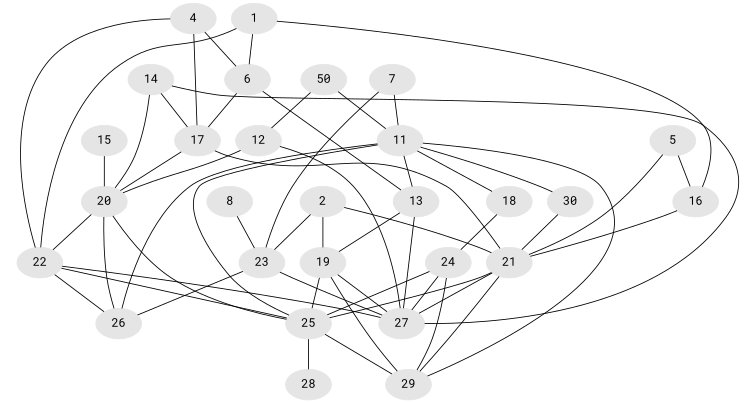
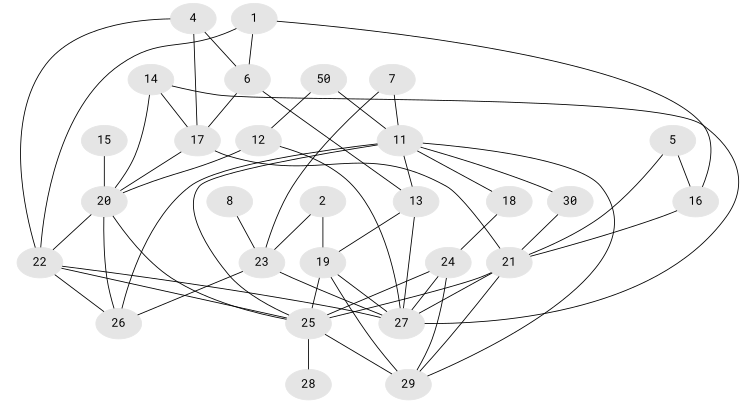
edge "2" -- "21": removed
